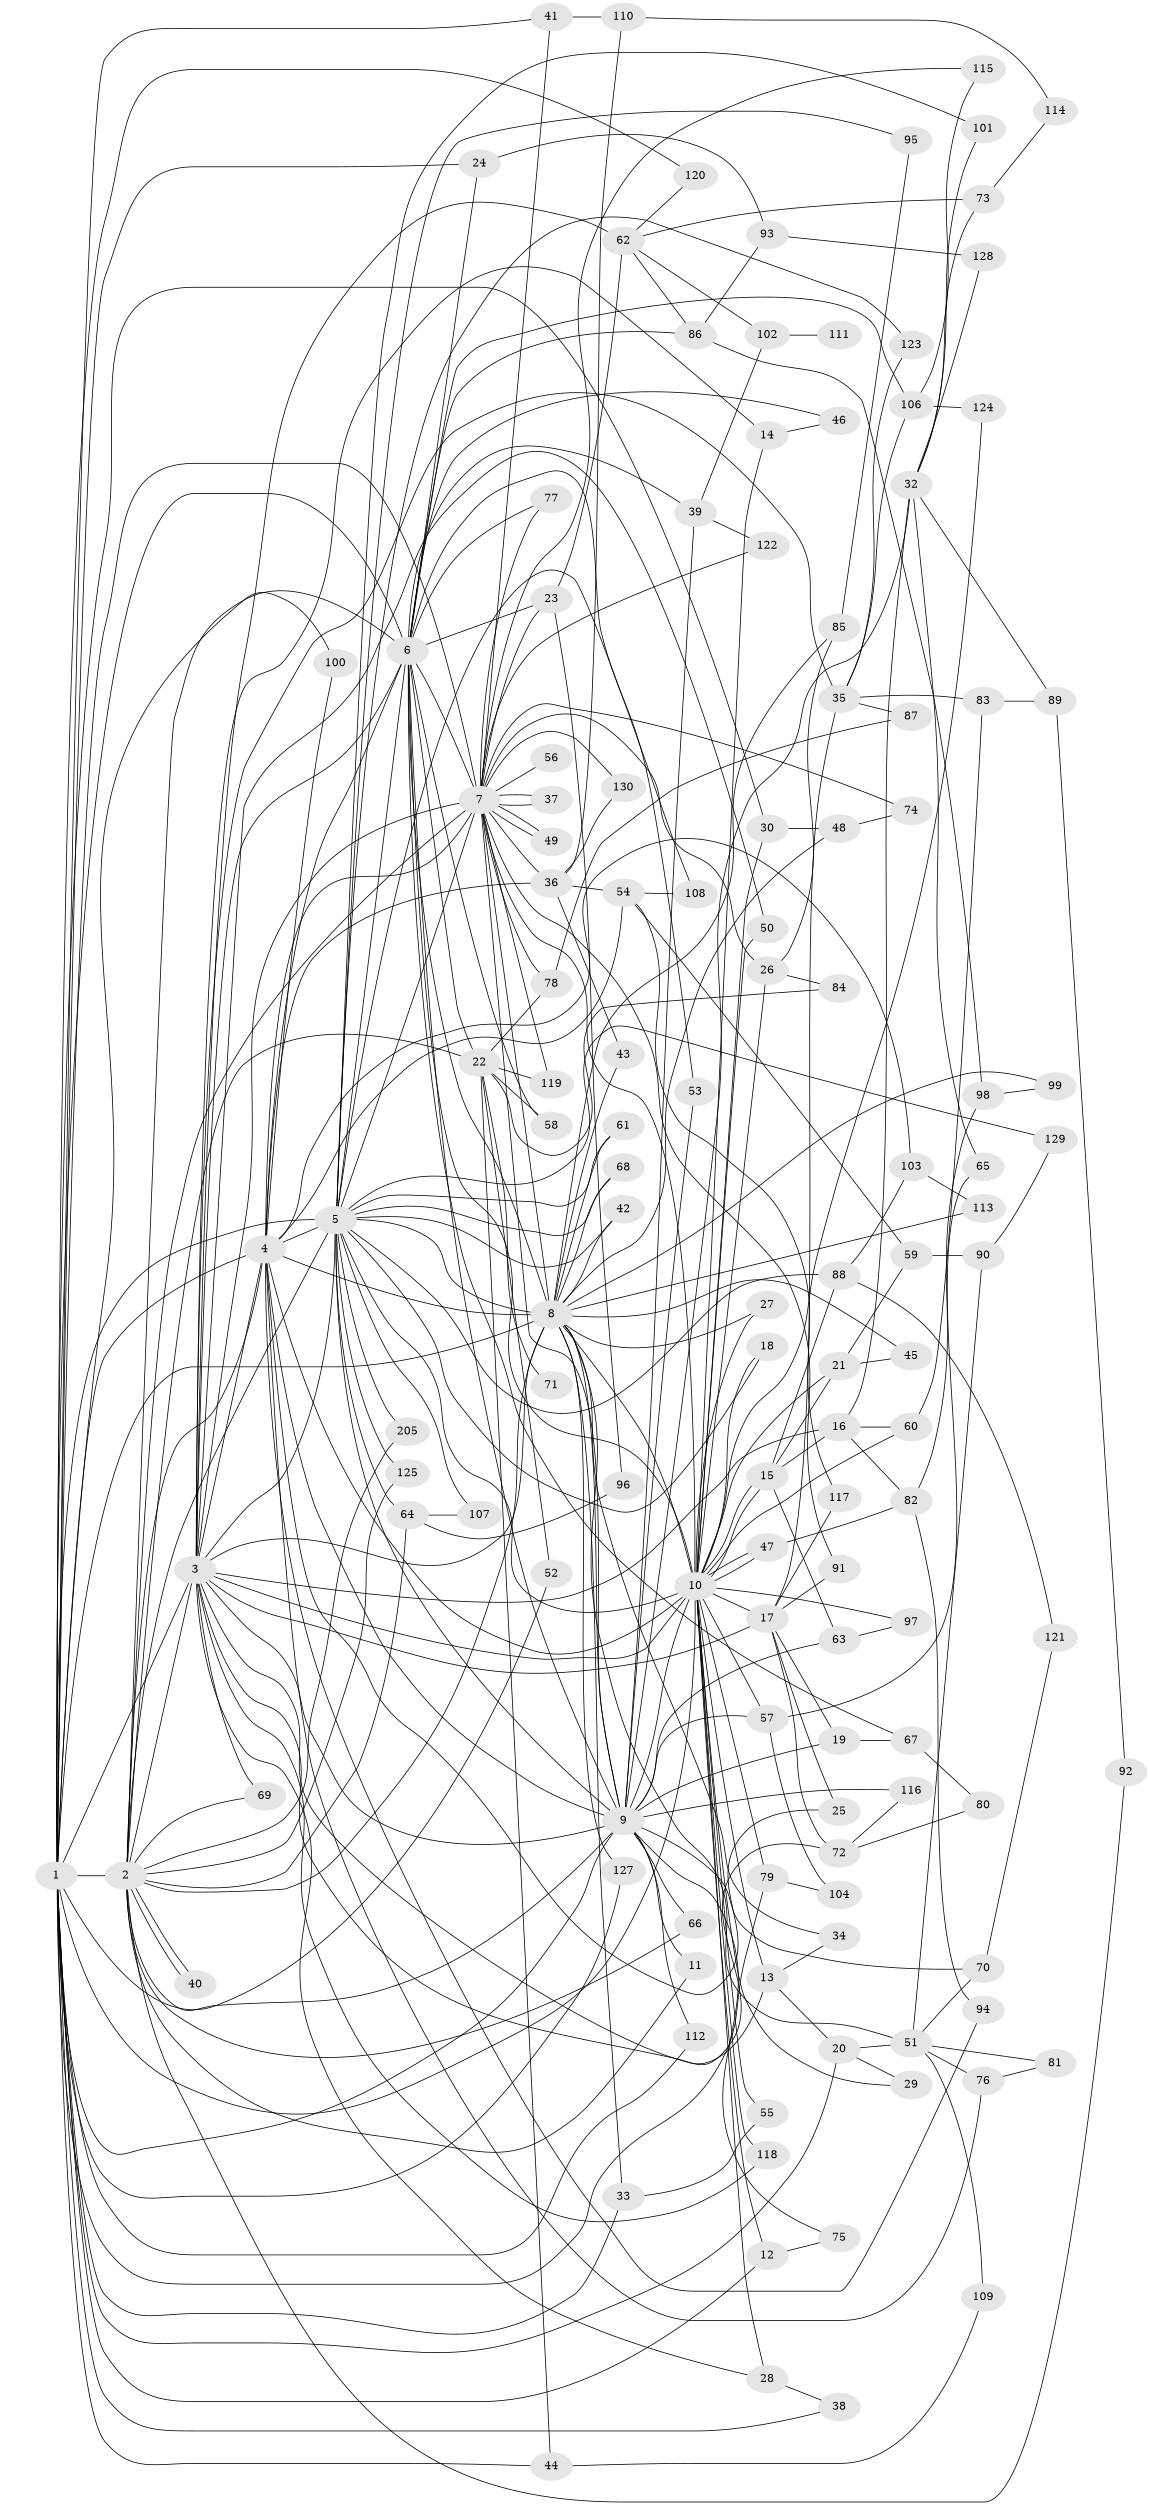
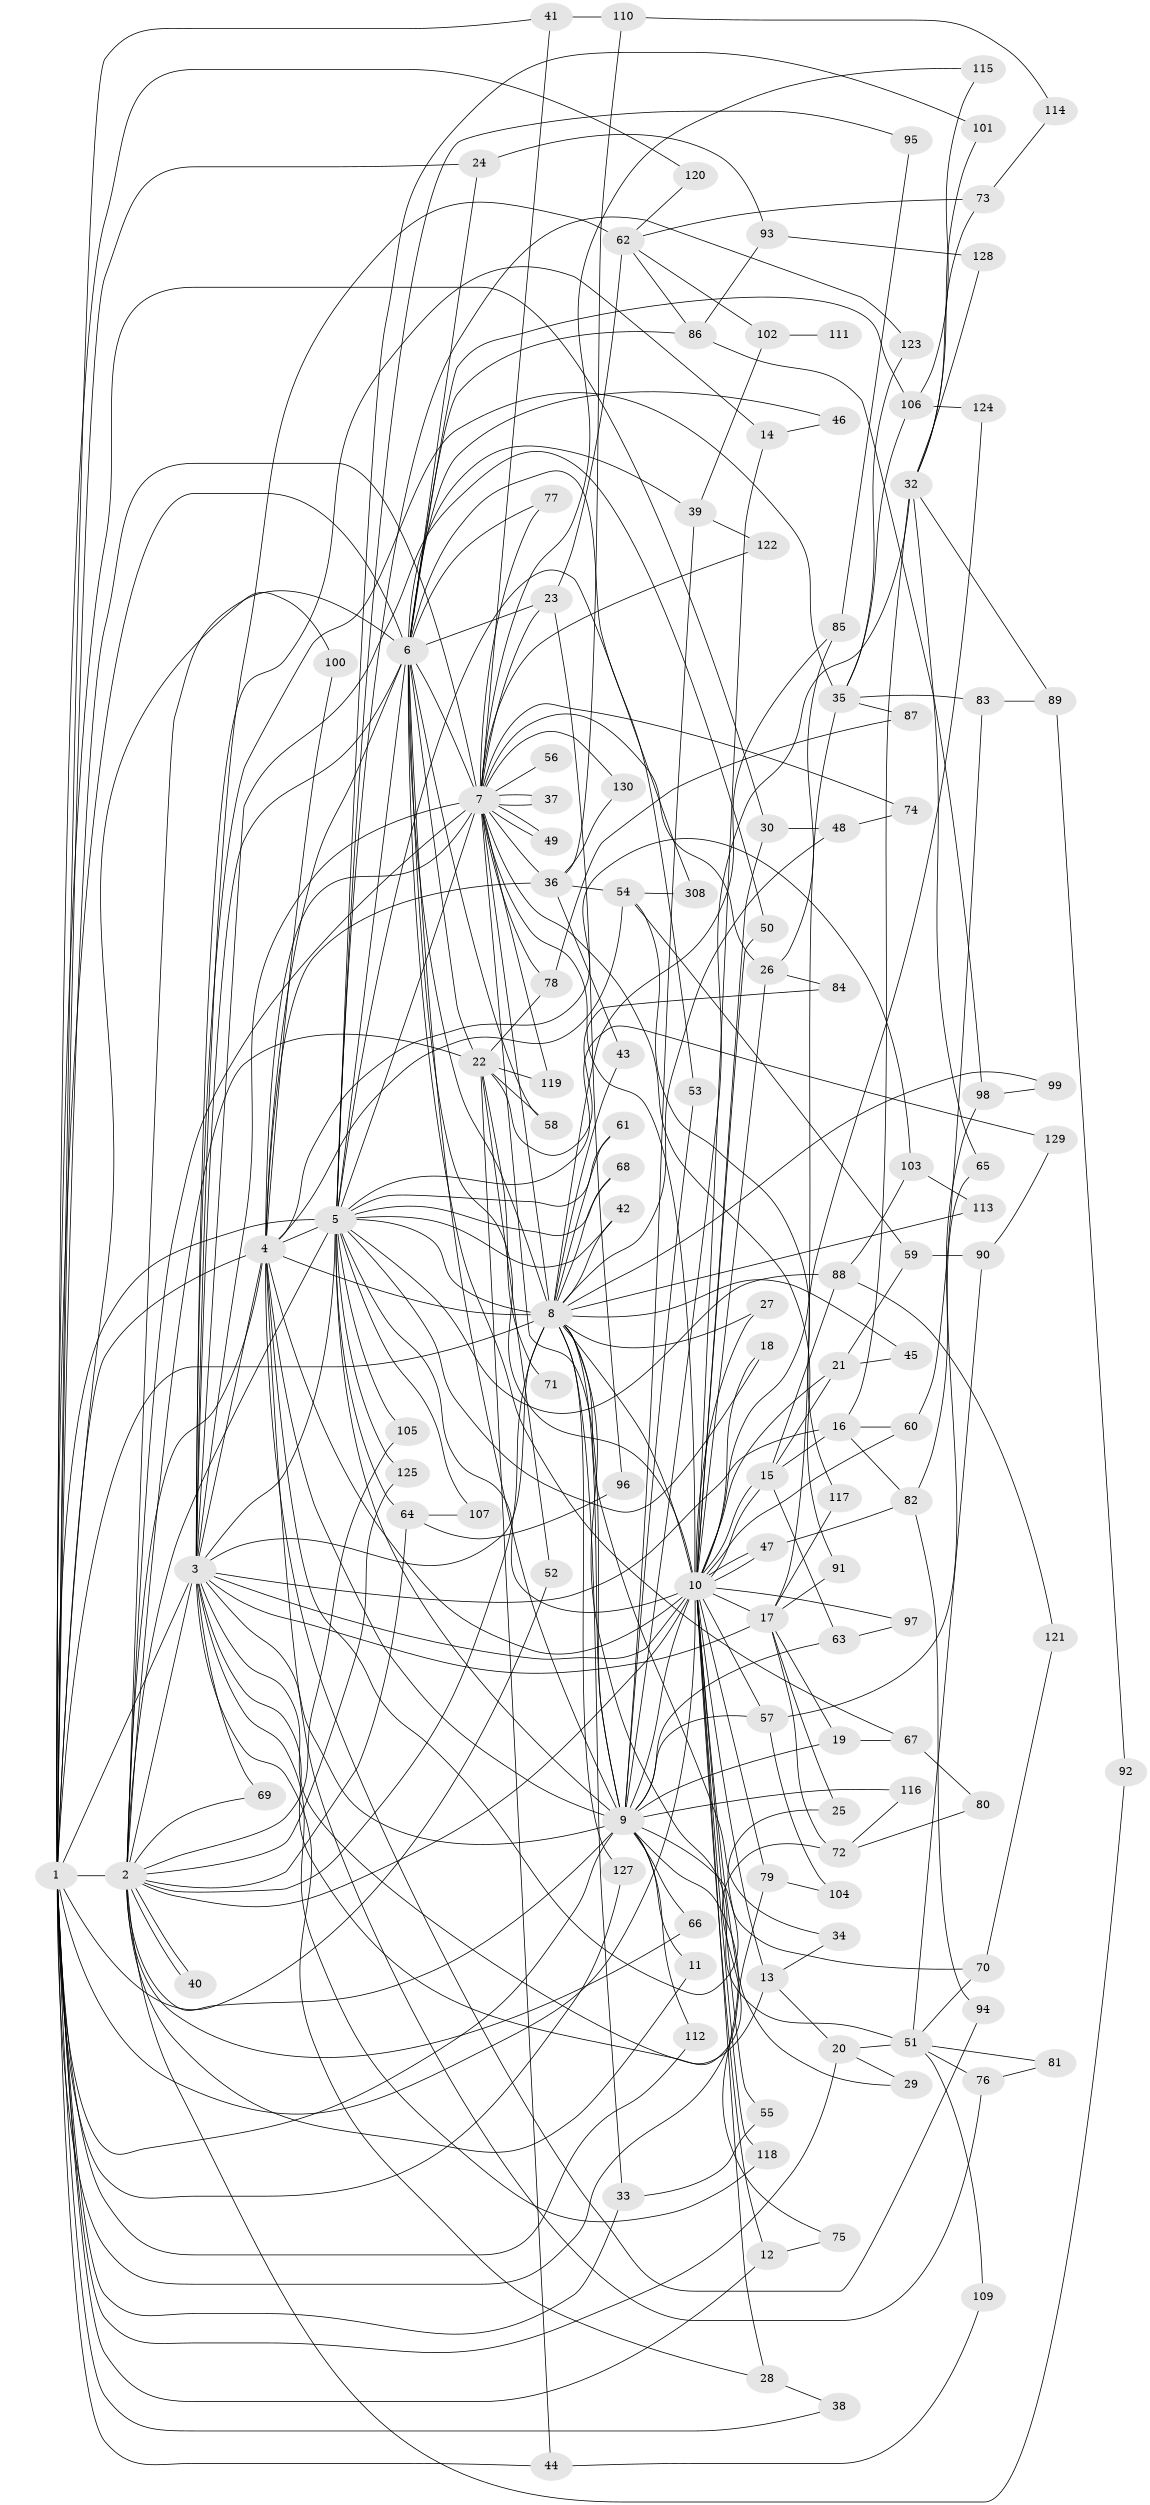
node "108": label "108" -> "308"
node "205": label "205" -> "105"
edge "10" -- "2": added
